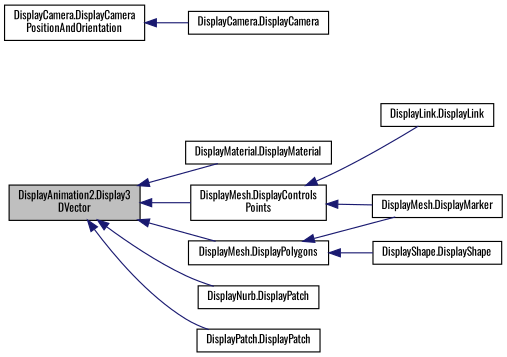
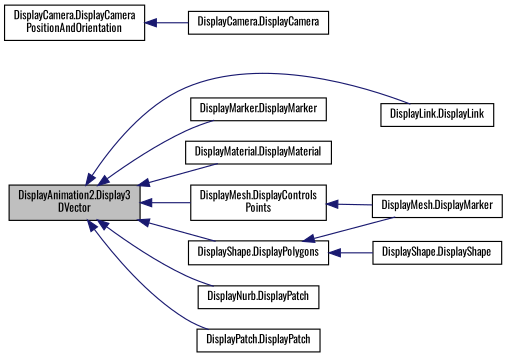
node "DisplayMarker.DisplayMarker": added
edge "DisplayLink.DisplayLink" -> "DisplayMesh.DisplayControls Points": now "DisplayLink.DisplayLink" -> "DisplayAnimation2.Display3 DVector"
node "DisplayMesh.DisplayPolygons": label "DisplayMesh.DisplayPolygons" -> "DisplayShape.DisplayPolygons"
